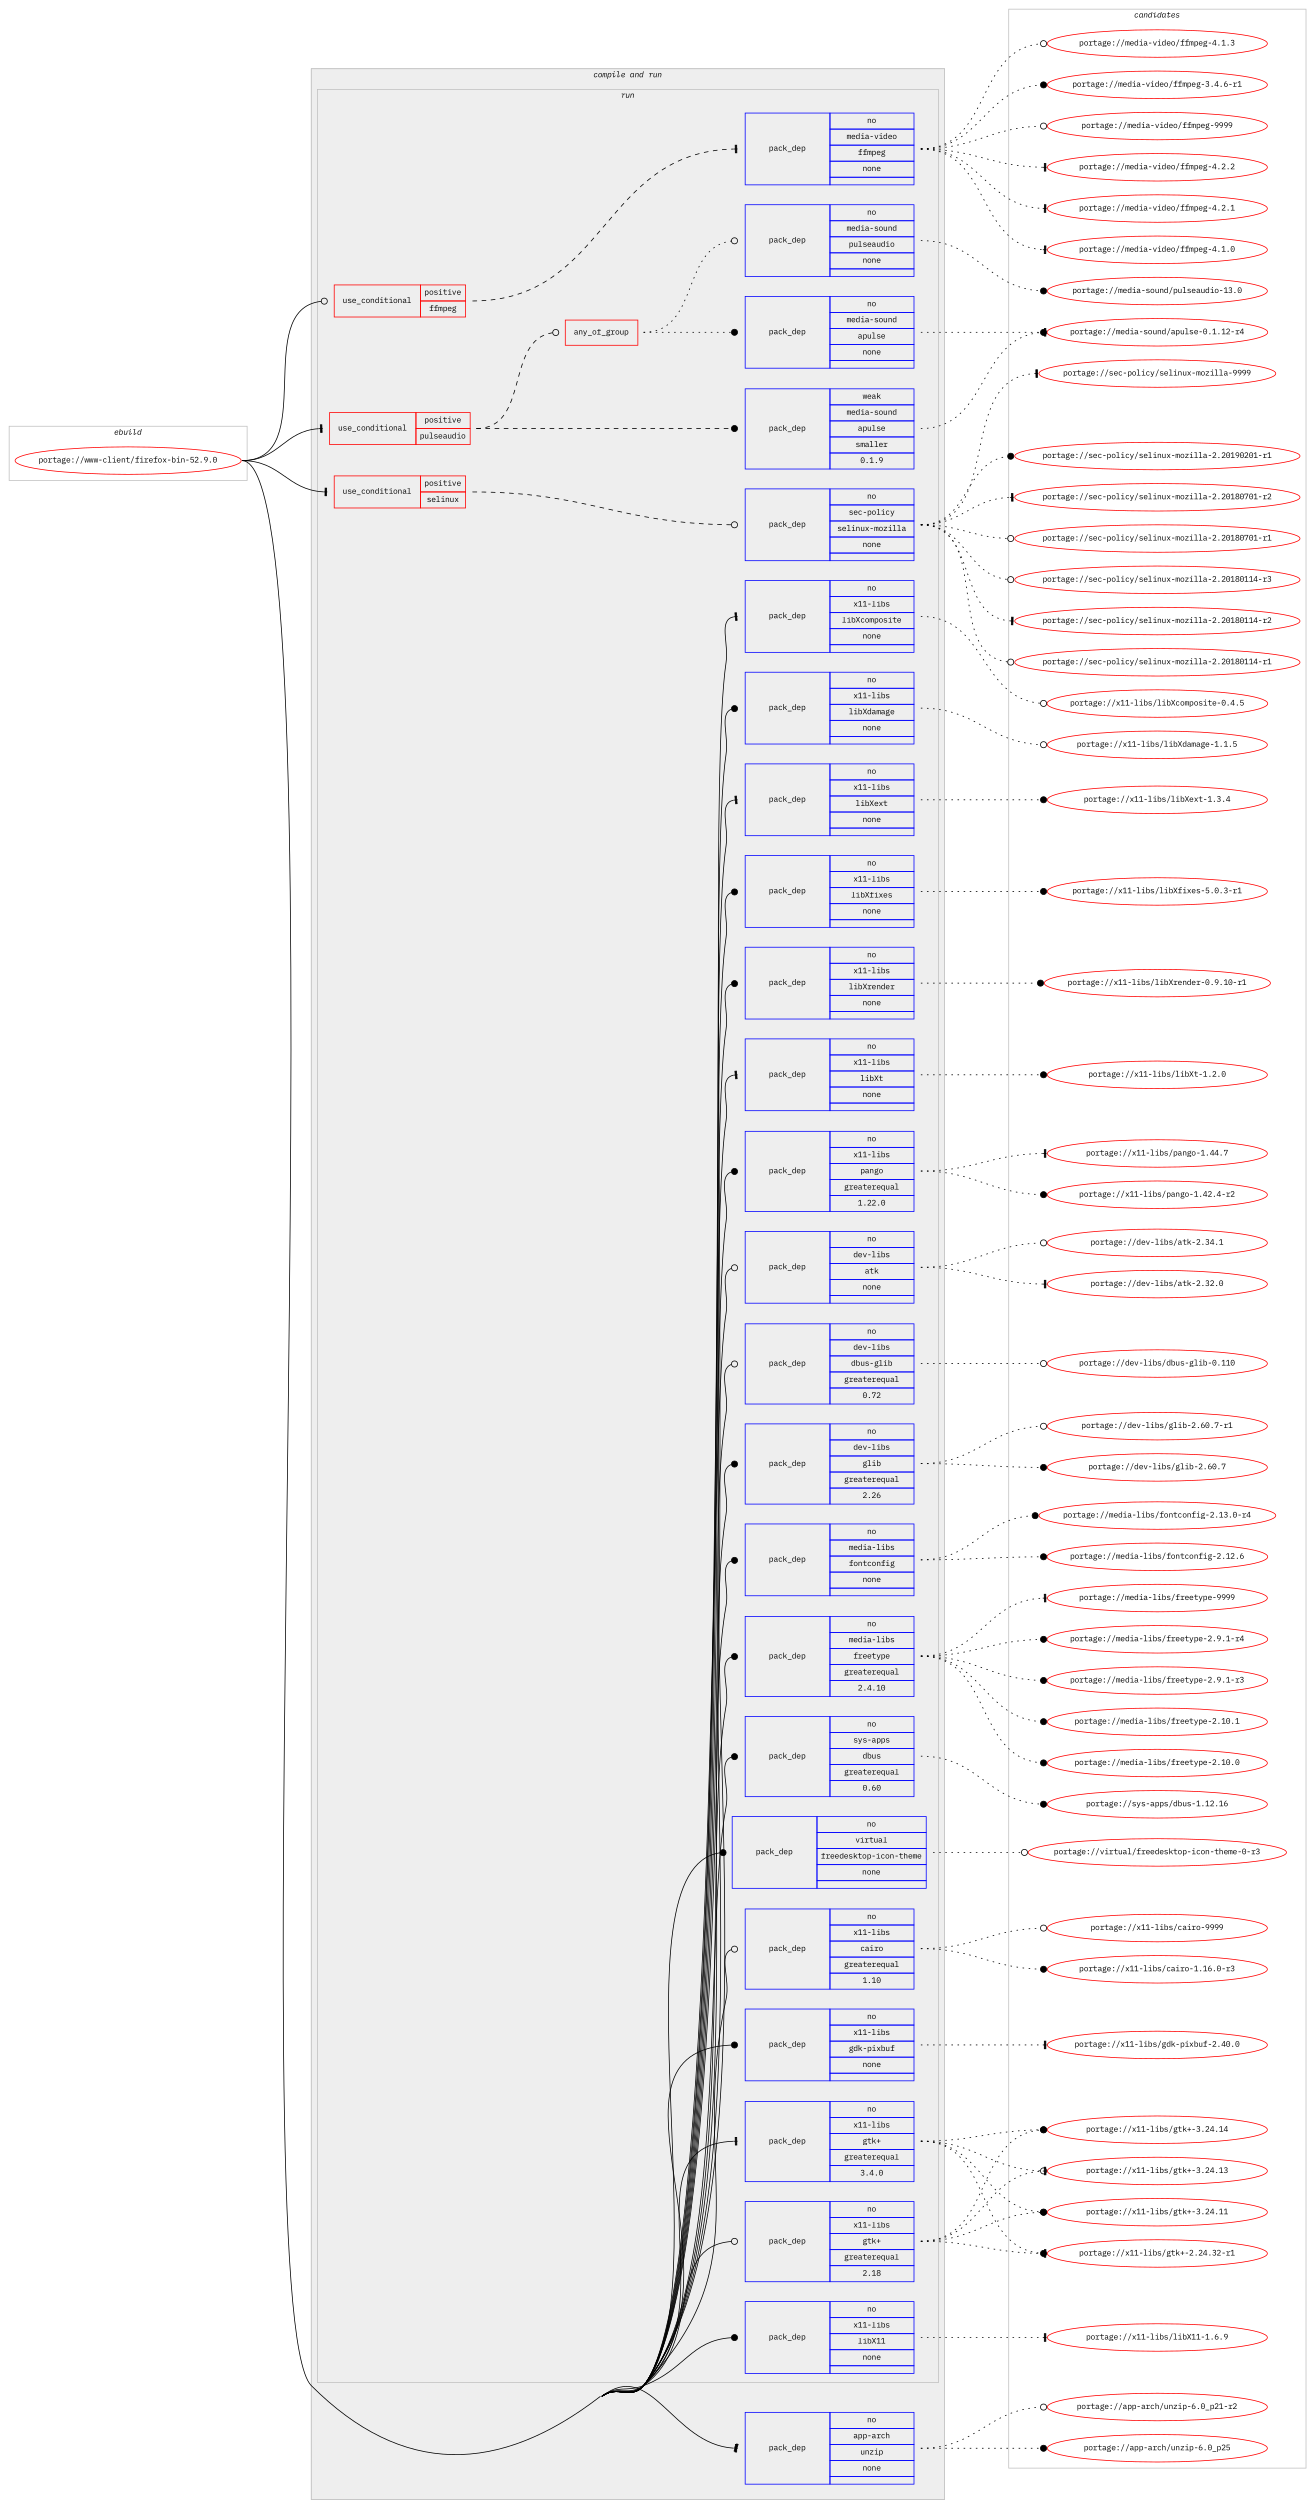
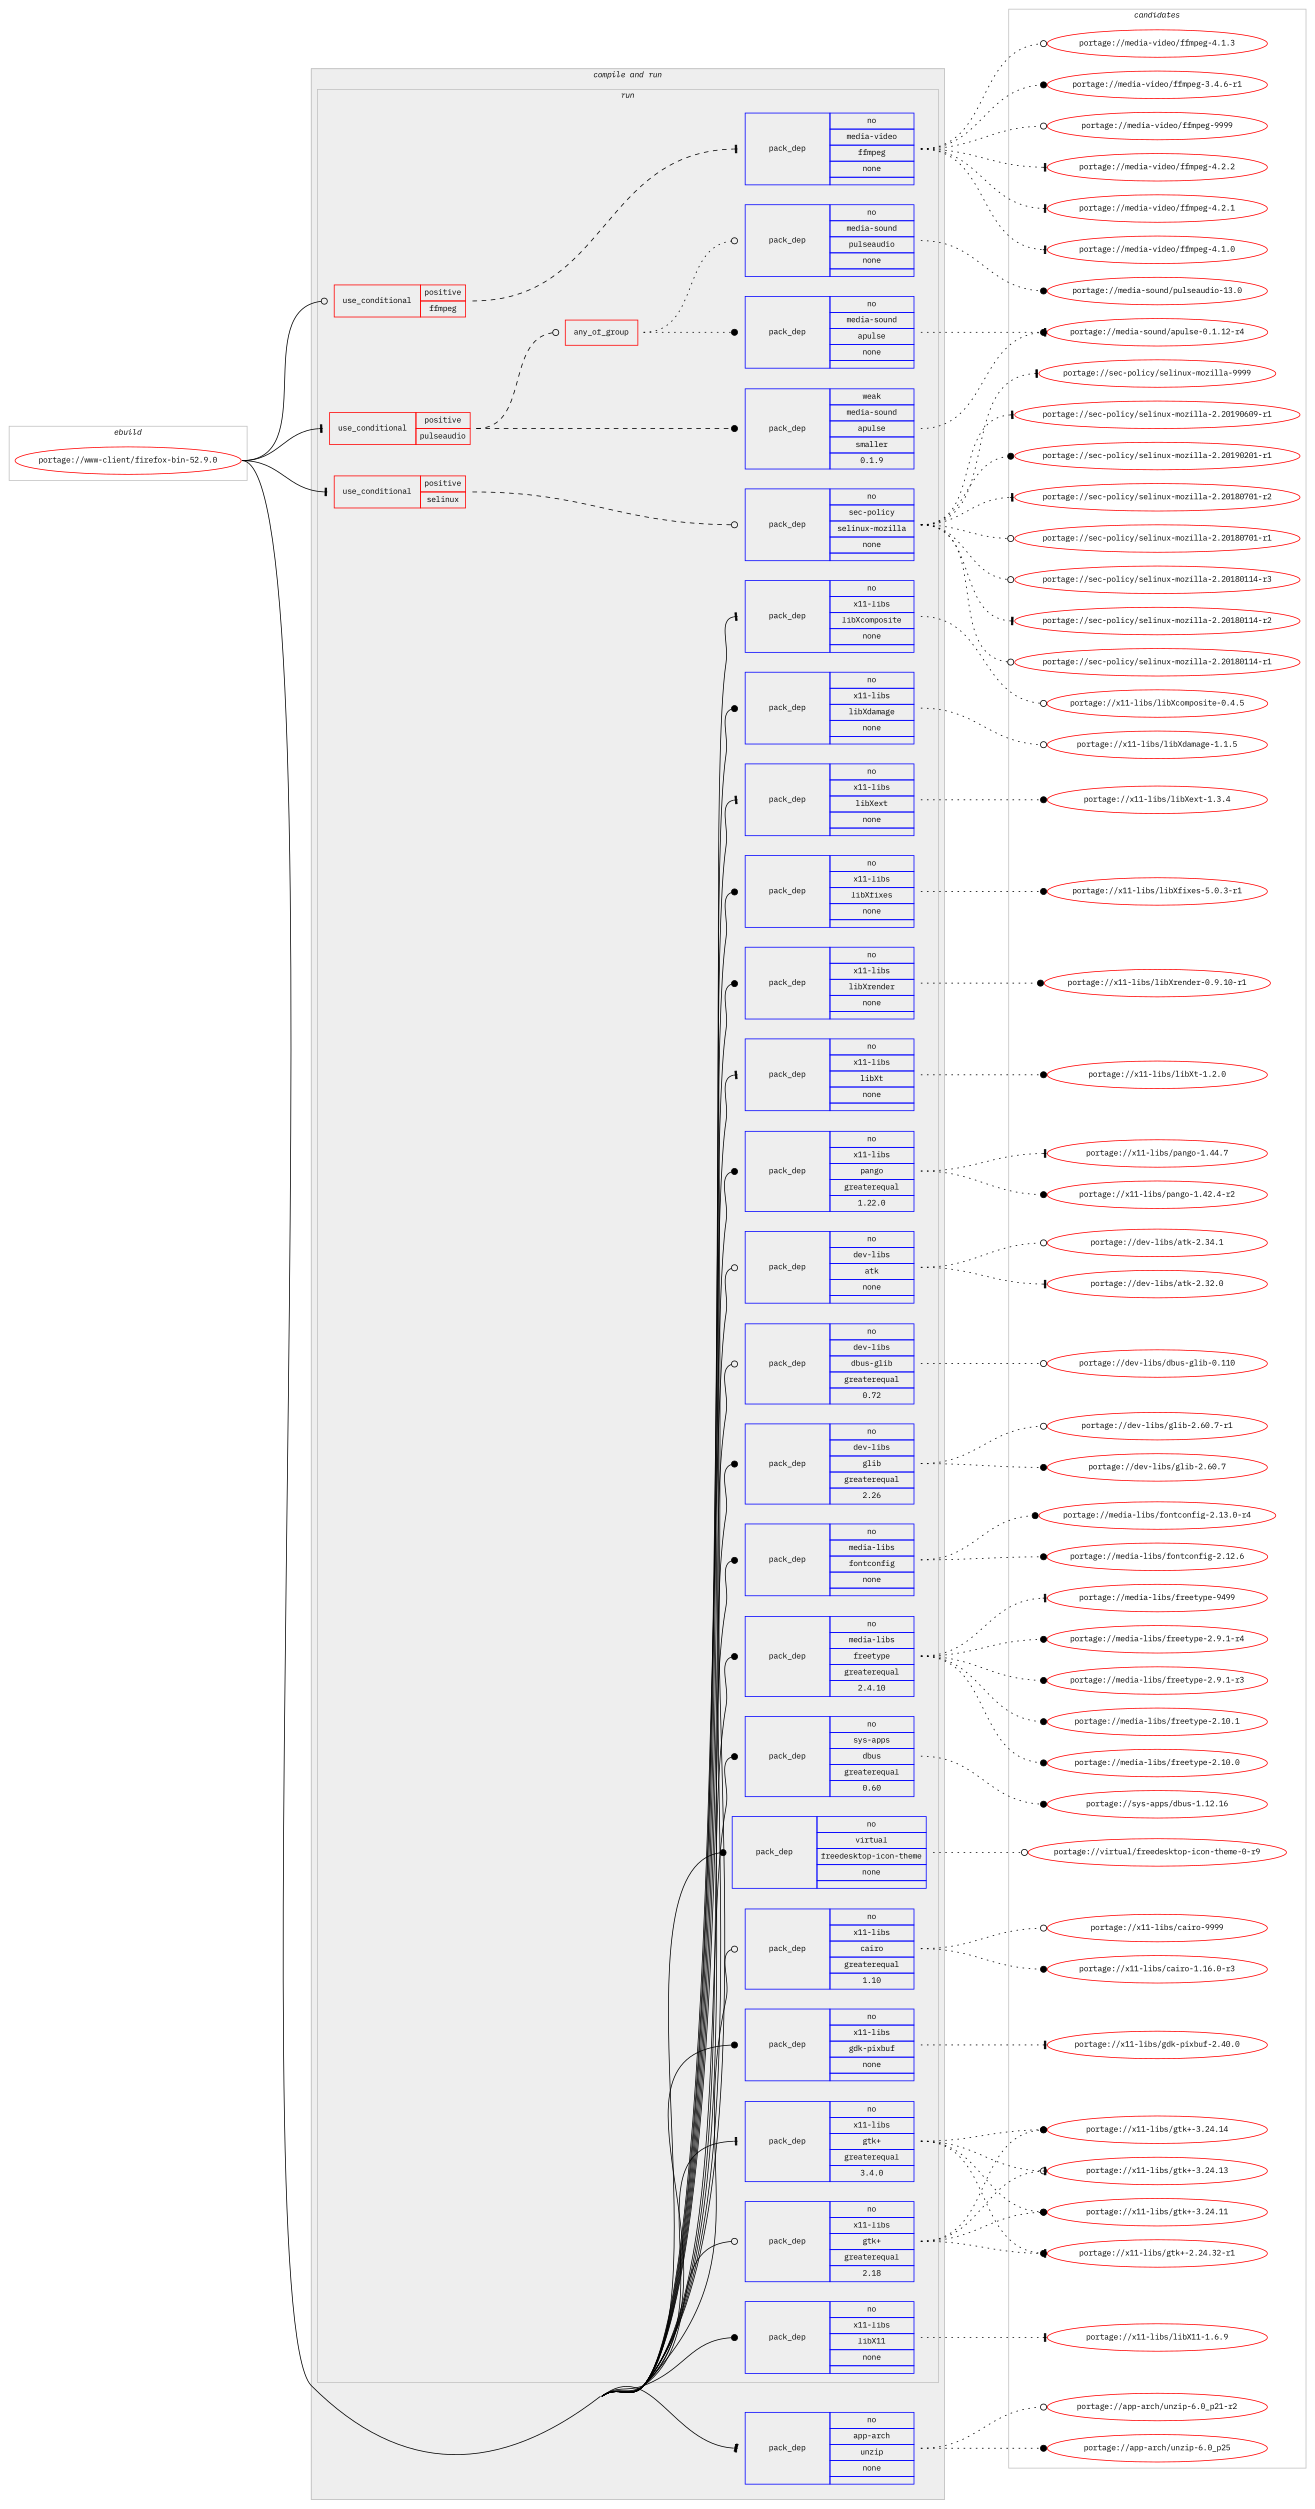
node "portage://sec-policy/selinux-mozilla-2.20190609-r1": added
node "portage://media-libs/freetype-9999": label "portage://media-libs/freetype-9999" -> "portage://media-libs/freetype-9499"
node "portage://virtual/freedesktop-icon-theme-0-r3": label "portage://virtual/freedesktop-icon-theme-0-r3" -> "portage://virtual/freedesktop-icon-theme-0-r9"
